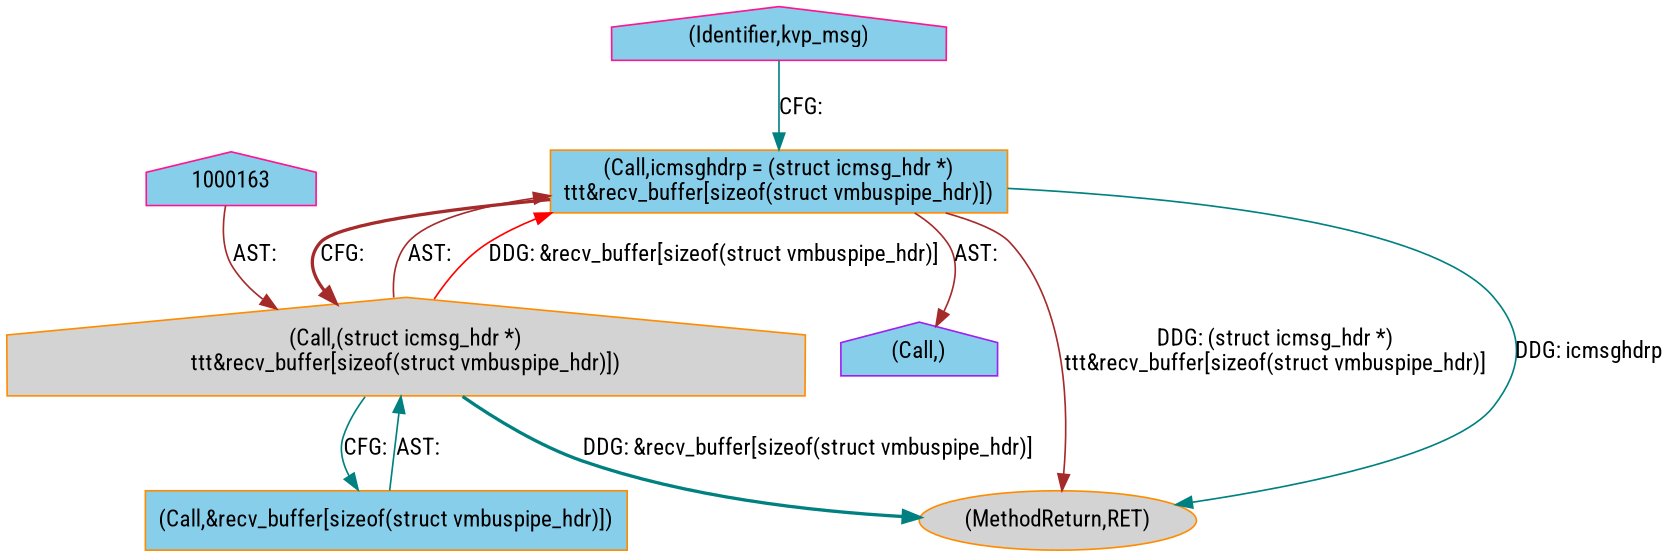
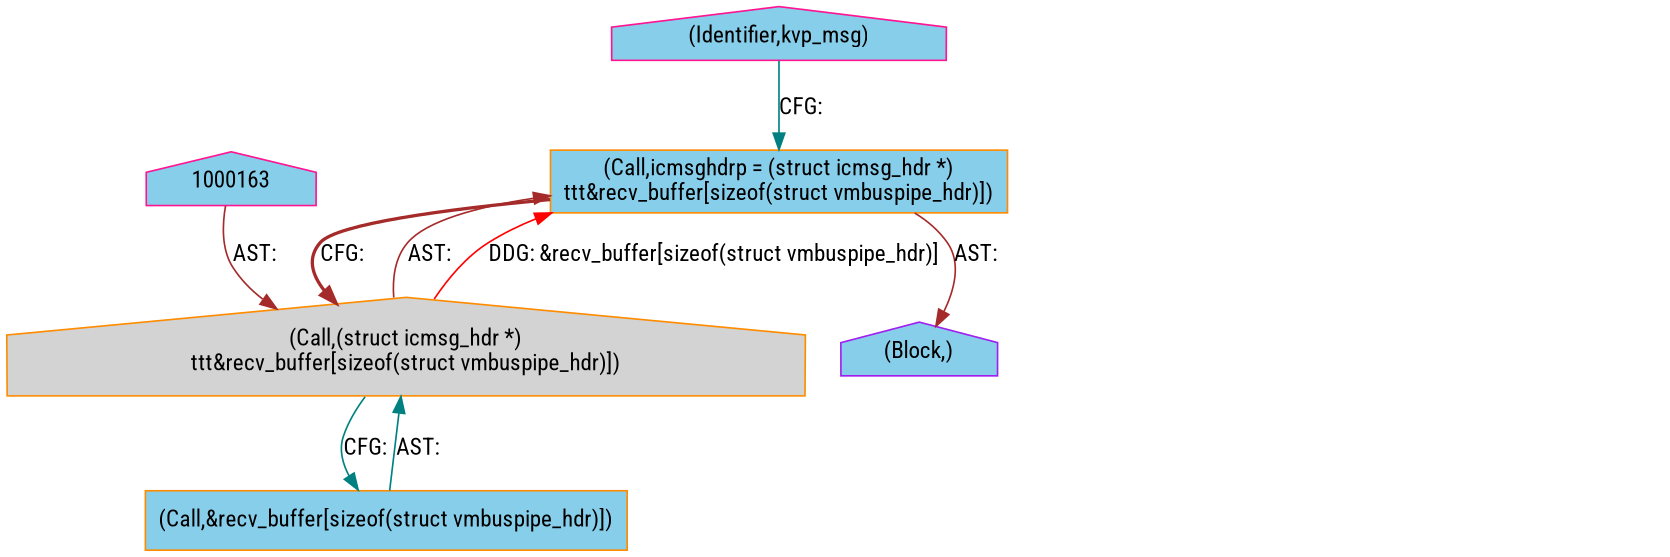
node "(Call,)": label "(Call,)" -> "(Block,)"
node "(MethodReturn,RET)": removed
